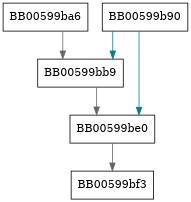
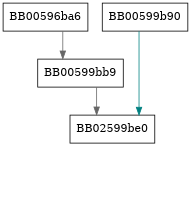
node "BB00599ba6": label "BB00599ba6" -> "BB00596ba6"
edge "BB00599b90" -> "BB00599bb9": removed
node "BB00599be0": label "BB00599be0" -> "BB02599be0"
node "BB00599bf3": removed
